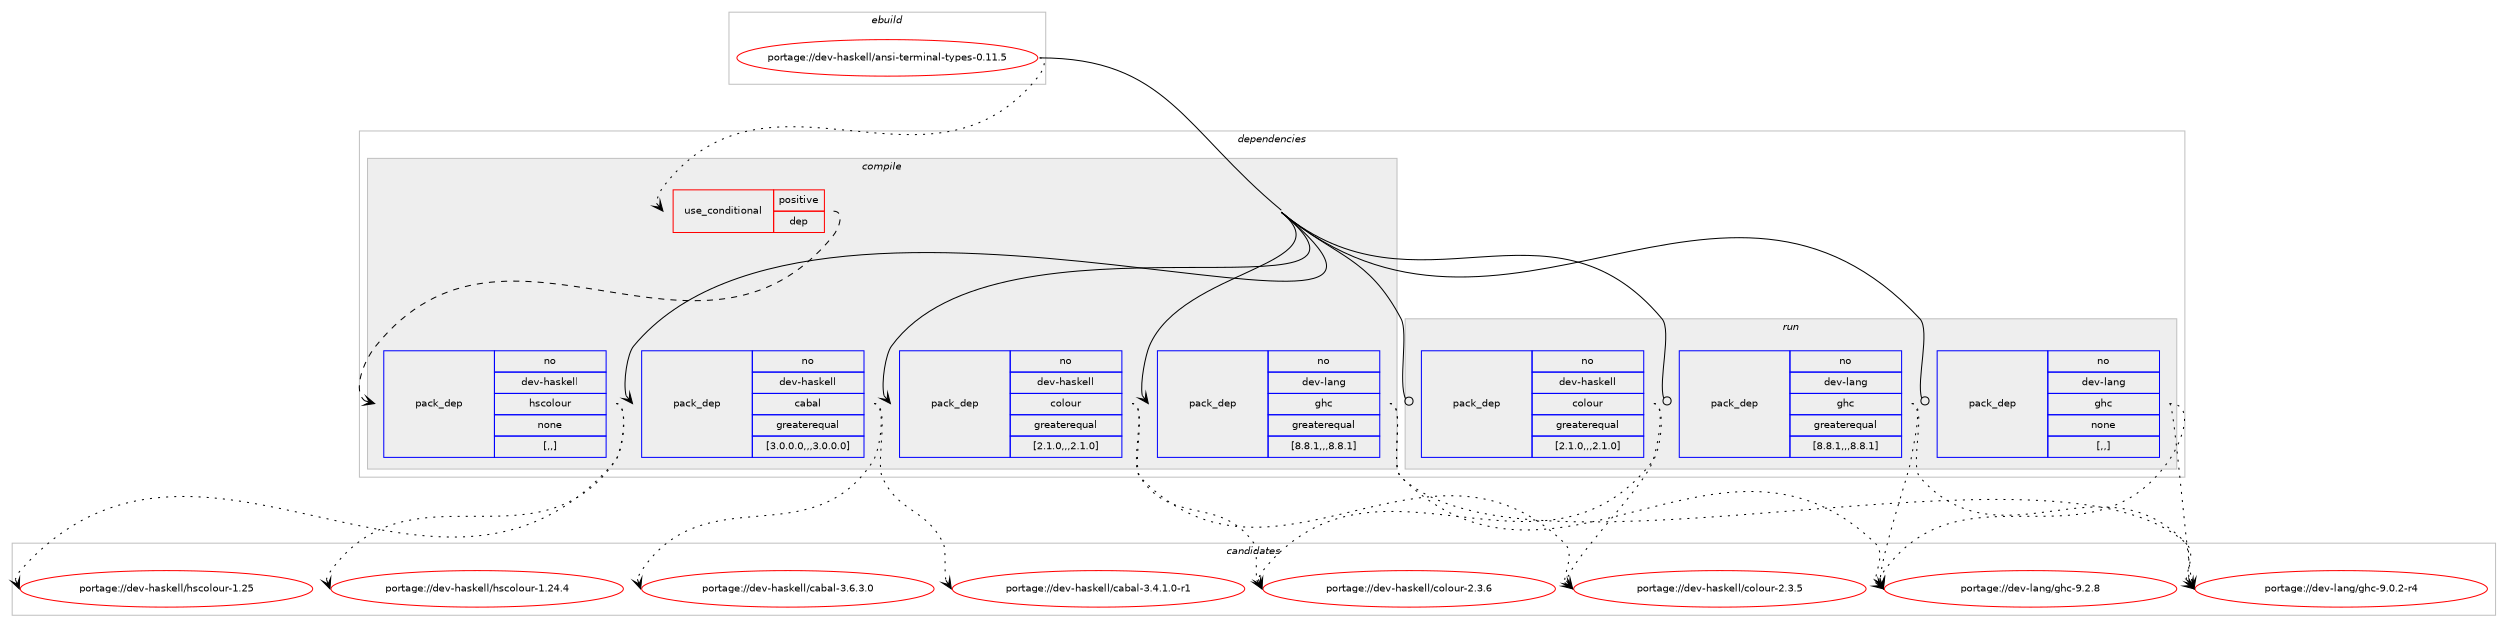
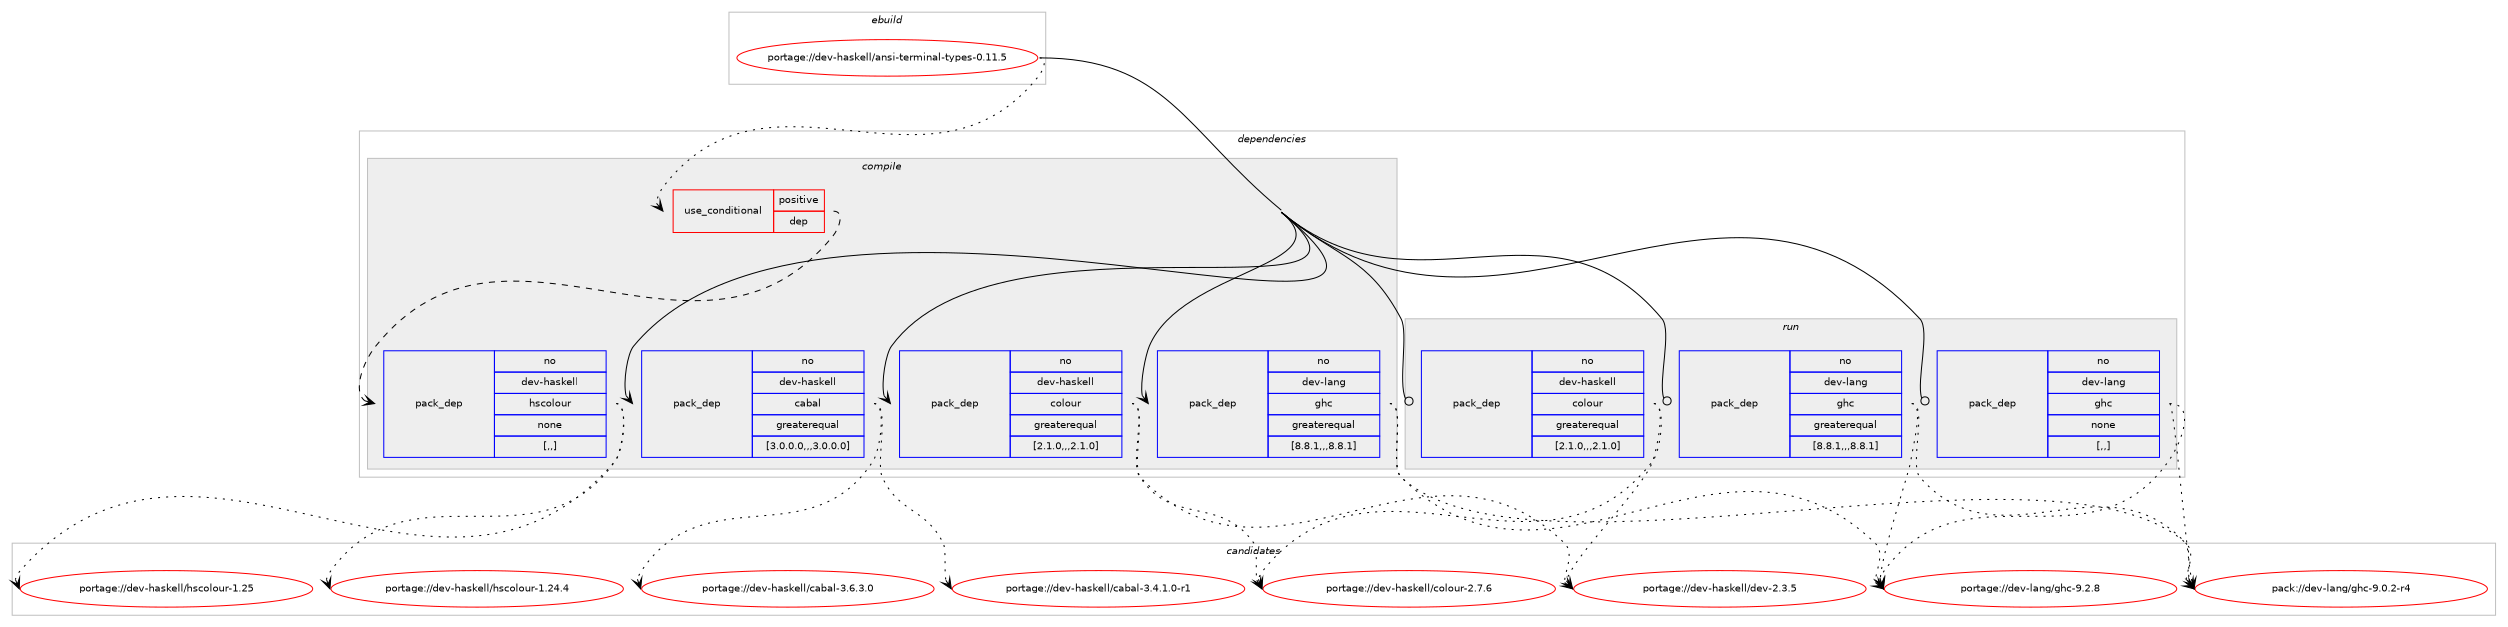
node "portage://dev-haskell/colour-2.3.6": label "portage://dev-haskell/colour-2.3.6" -> "portage://dev-haskell/colour-2.7.6"
node "portage://dev-haskell/colour-2.3.5": label "portage://dev-haskell/colour-2.3.5" -> "portage://dev-haskell/dev-2.3.5"
node "portage://dev-lang/ghc-9.0.2-r4": label "portage://dev-lang/ghc-9.0.2-r4" -> "pack://dev-lang/ghc-9.0.2-r4"
